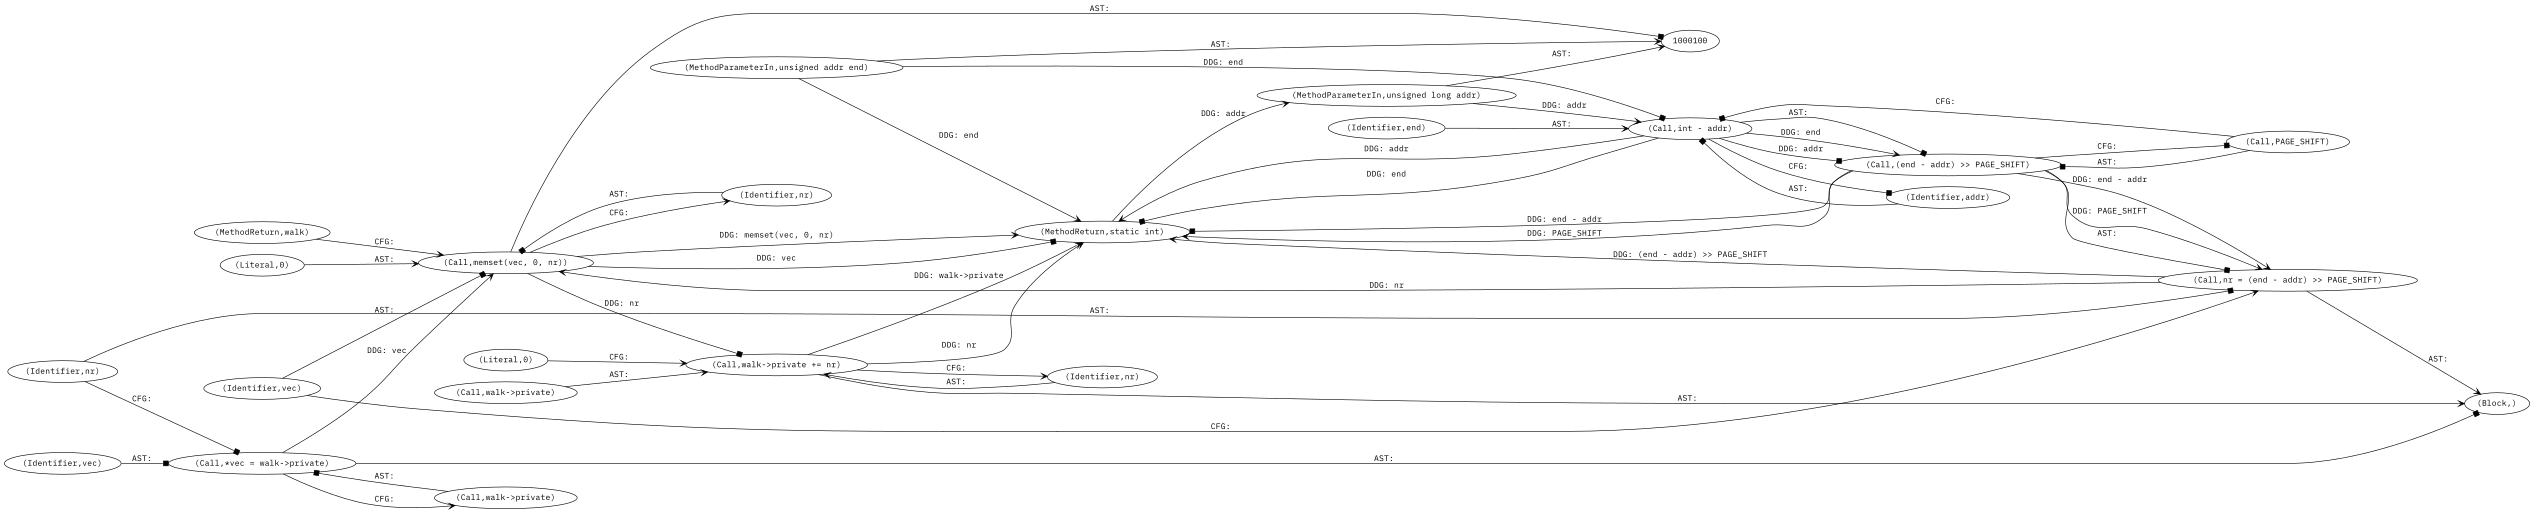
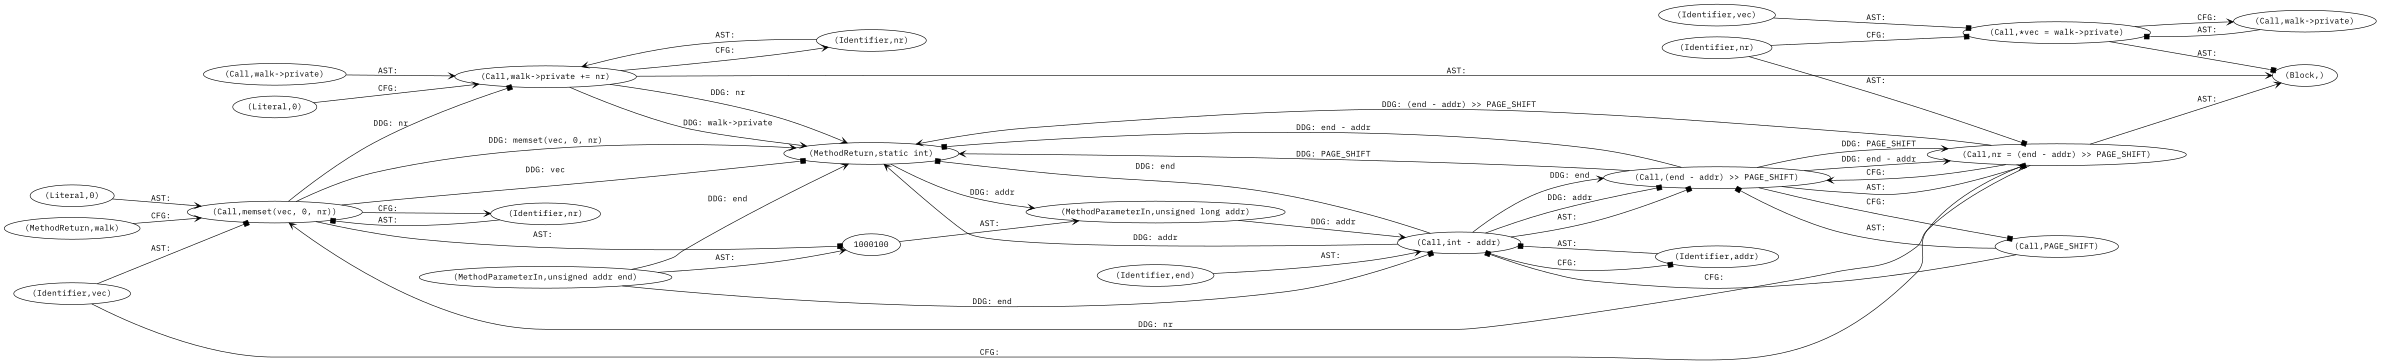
edge "(MethodParameterIn,unsigned long addr)" -> "1000100": reversed
edge "(Call,nr = (end - addr) >> PAGE_SHIFT)" -> "(Call,(end - addr) >> PAGE_SHIFT)": added, label "CFG:"
edge "(Call,*vec = walk->private)" -> "(Call,memset(vec, 0, nr))": removed, label "DDG: vec"
